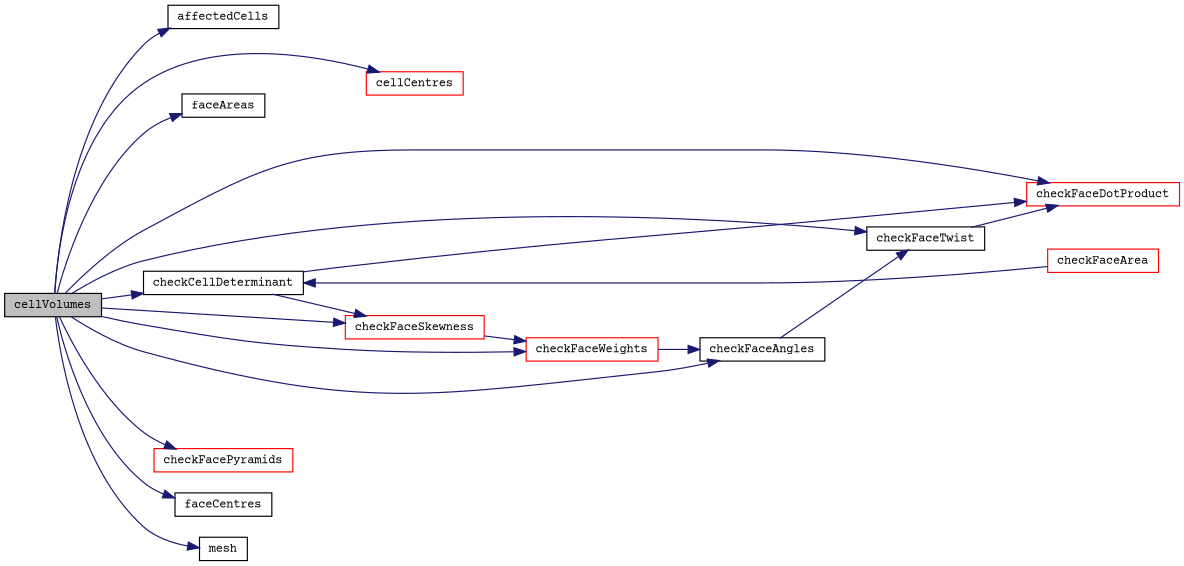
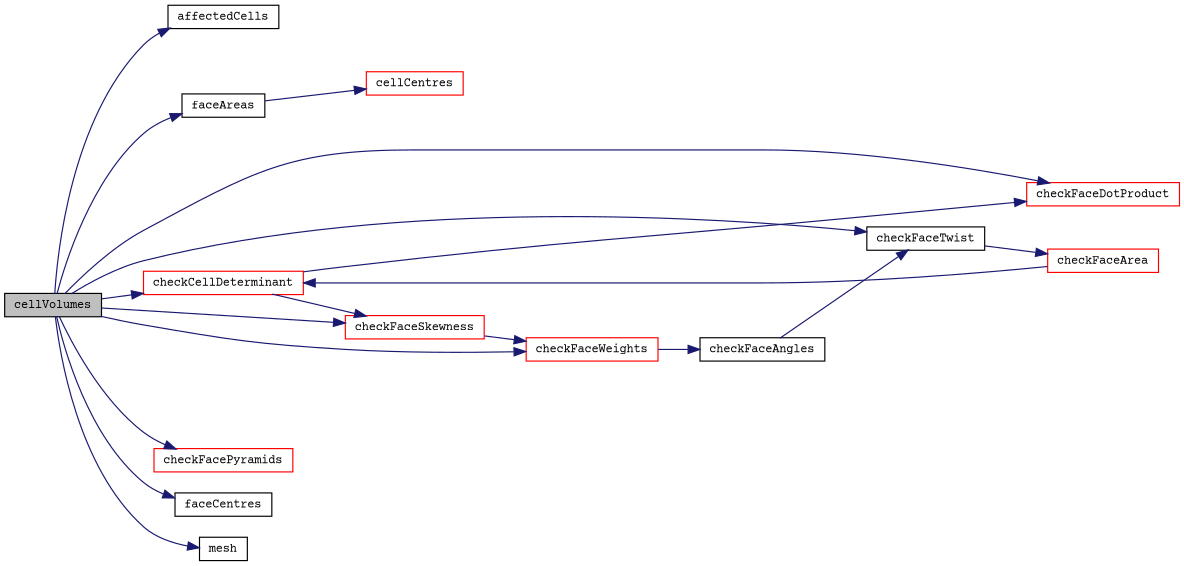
edge "cellVolumes" -> "cellCentres": now "faceAreas" -> "cellCentres"
edge "checkFaceTwist" -> "checkFaceDotProduct": now "checkFaceTwist" -> "checkFaceArea"
node "checkCellDeterminant": color black -> red
edge "cellVolumes" -> "checkFaceAngles": removed
